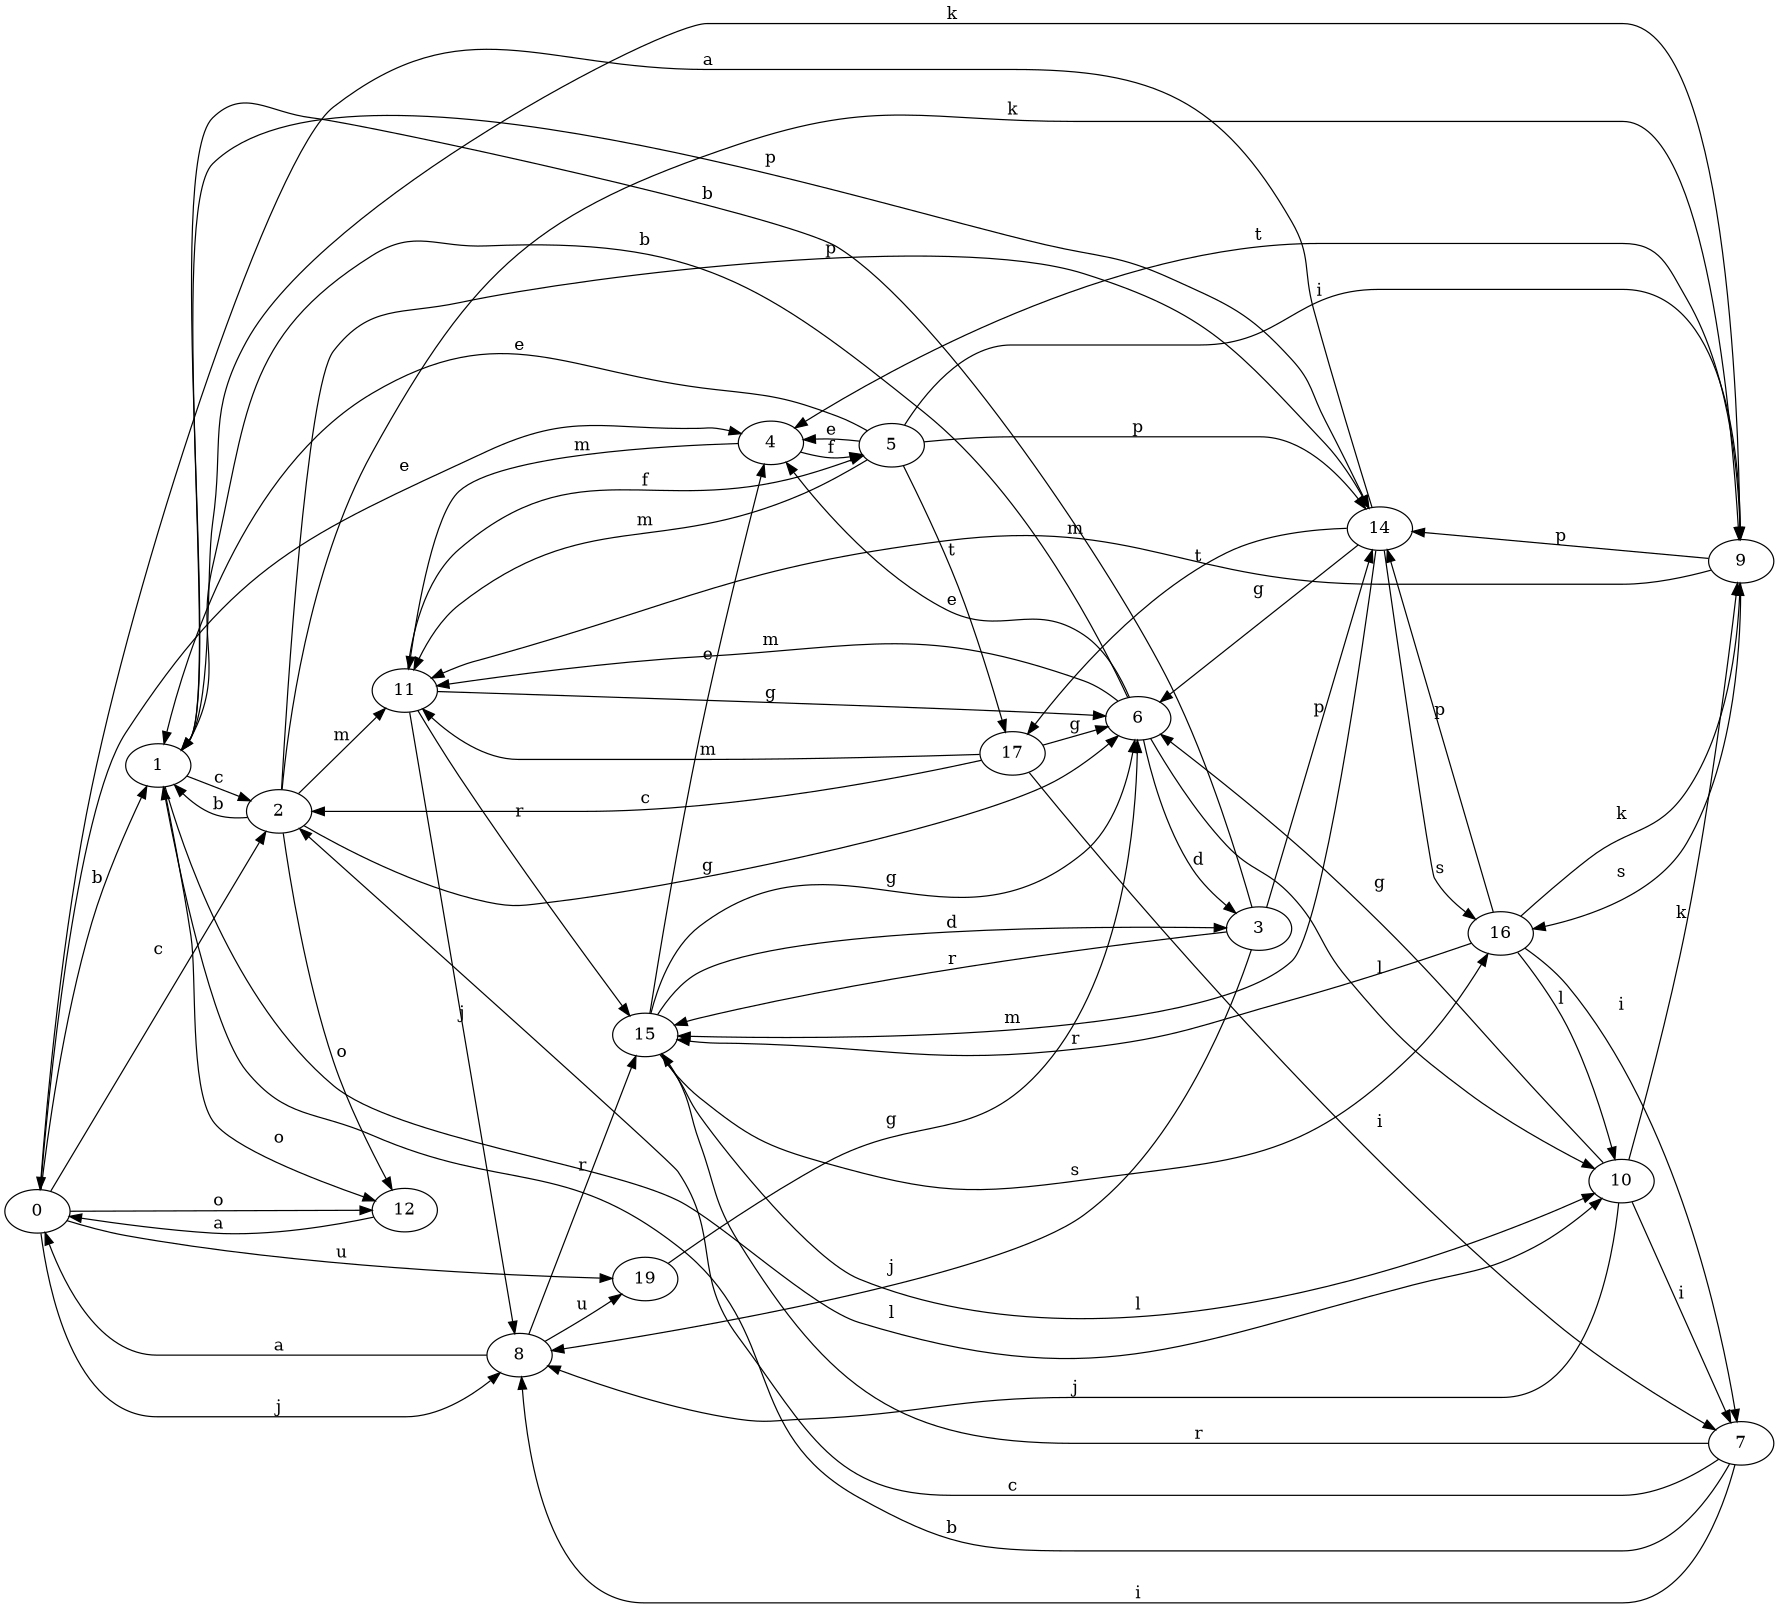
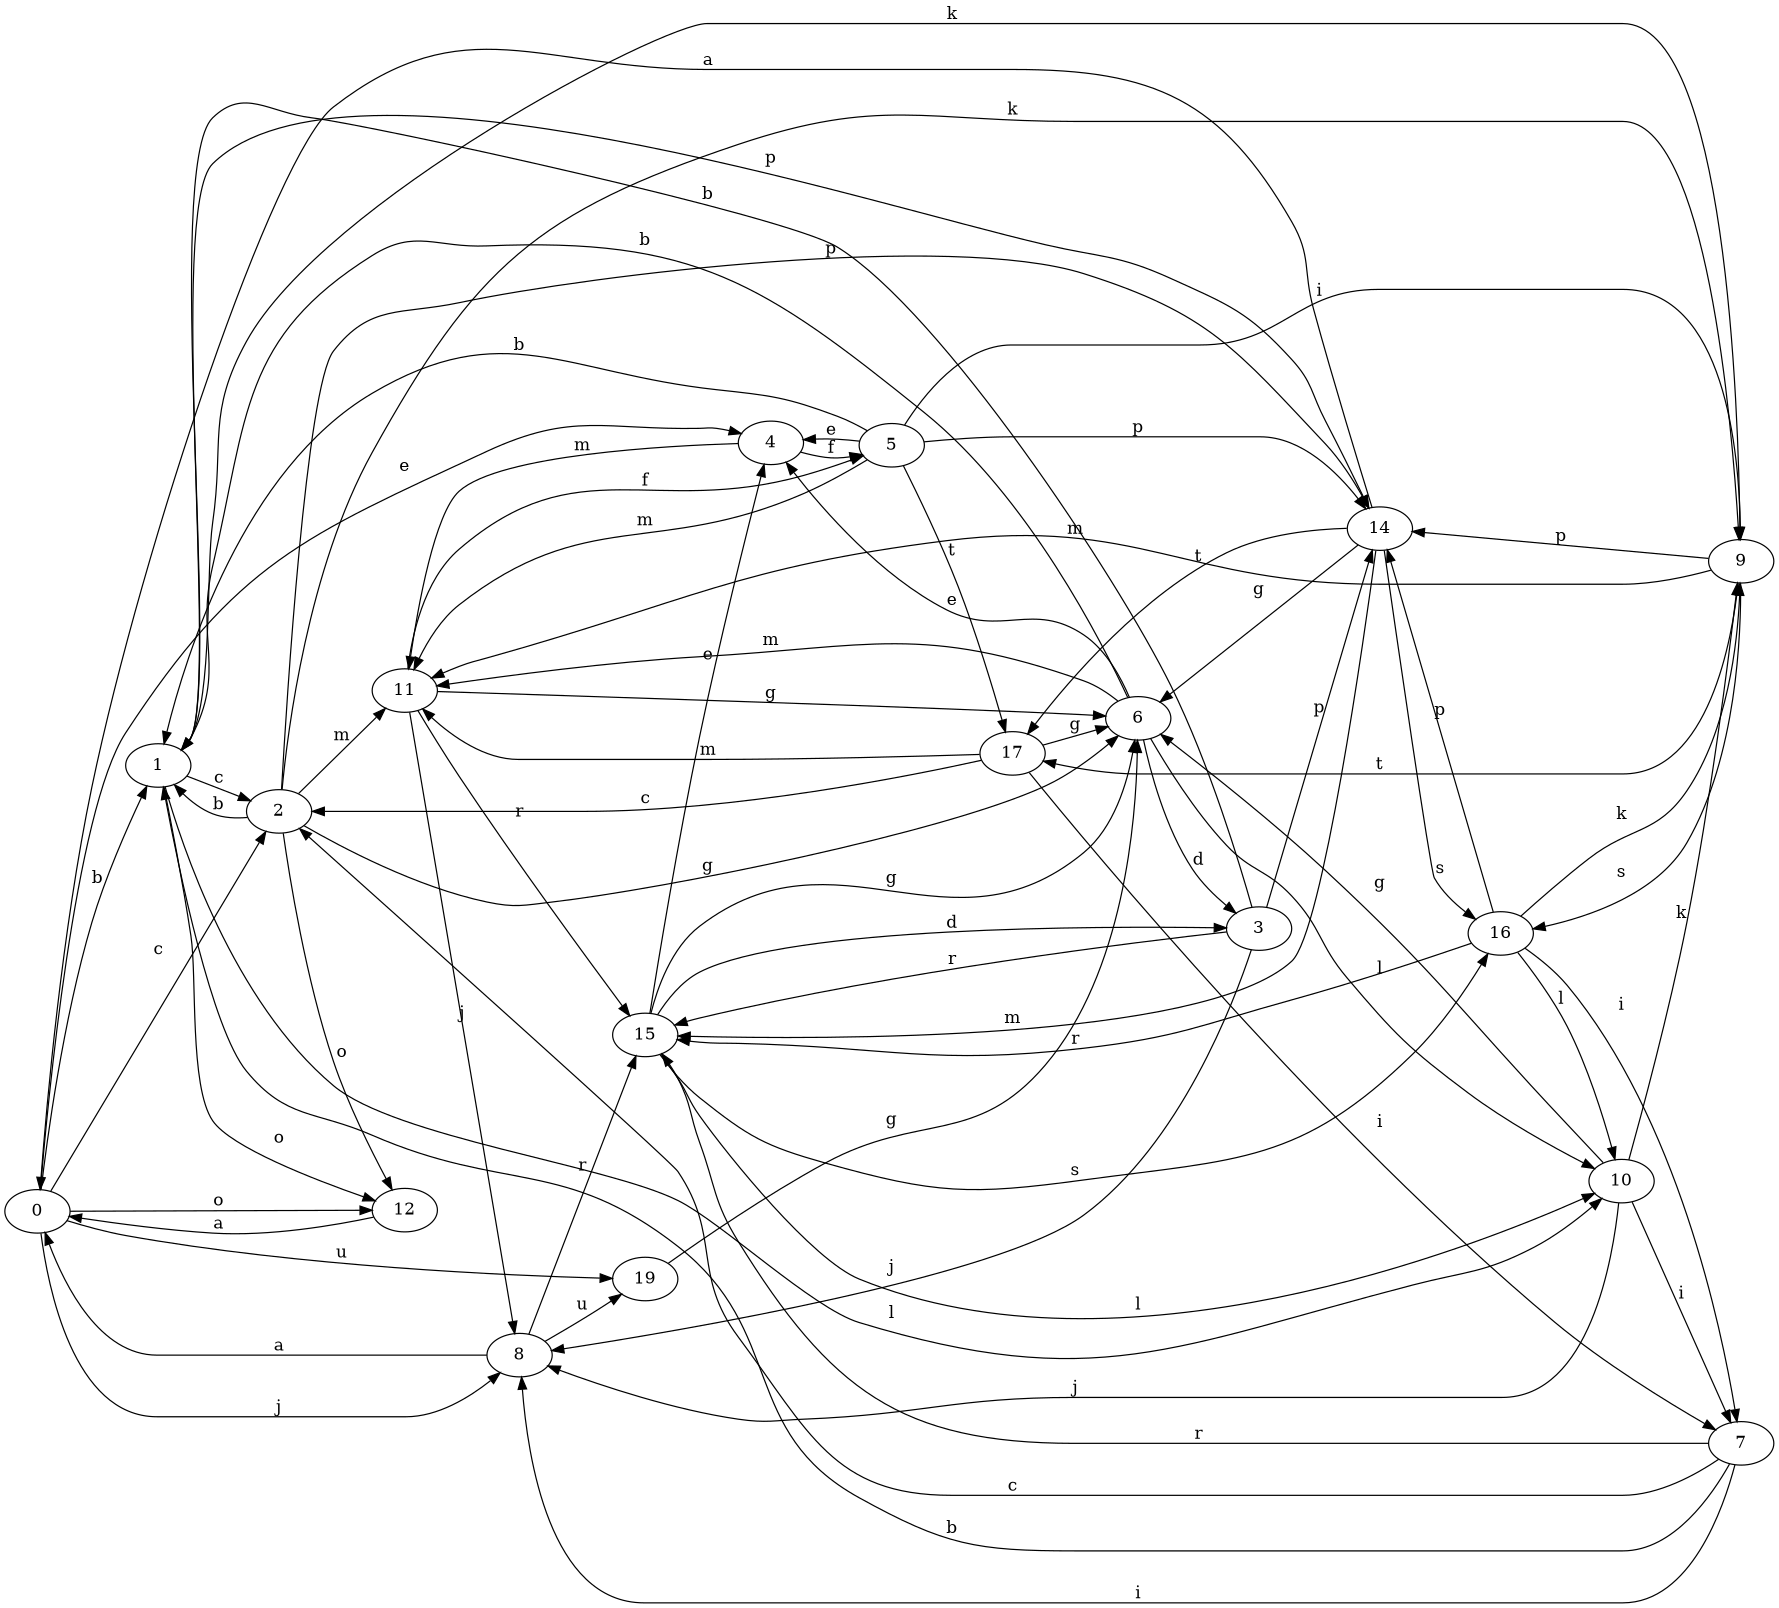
edge "9" -> "4": now "9" -> "17"
edge "5" -> "1": label "e" -> "b"
